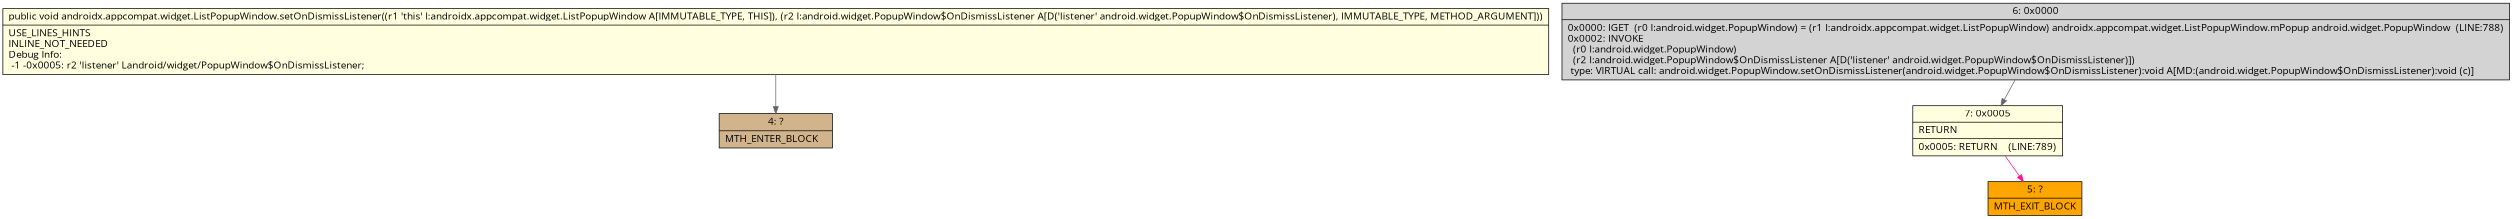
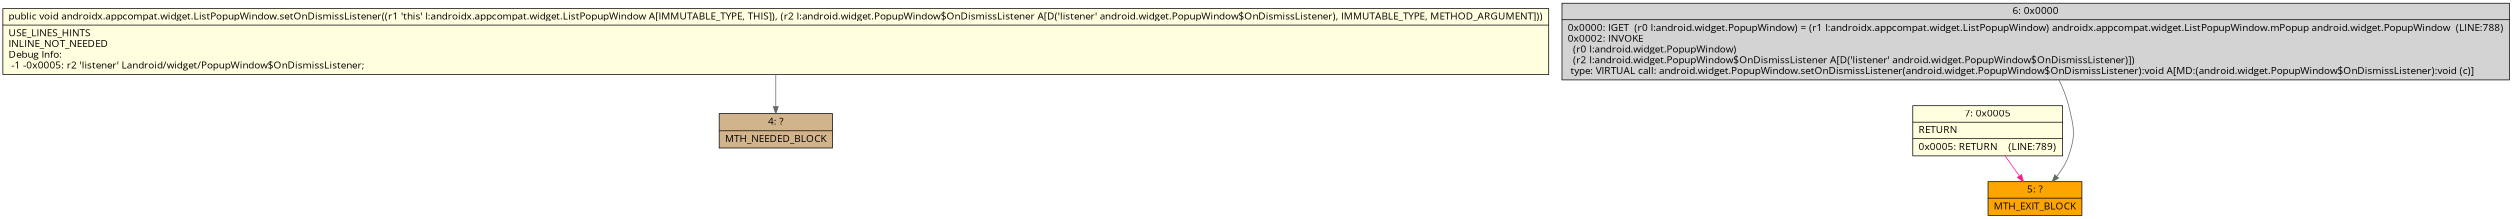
edge "6: 0x0000" -> "7: 0x0005": now "6: 0x0000" -> "5: ?"
node "4: ?": text "MTH_ENTER_BLOCK" -> "MTH_NEEDED_BLOCK"
